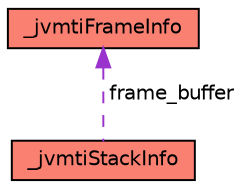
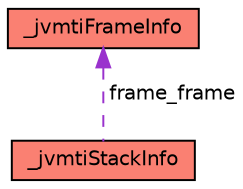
edge "_jvmtiStackInfo" -> "_jvmtiFrameInfo": label " frame_buffer" -> " frame_frame"
